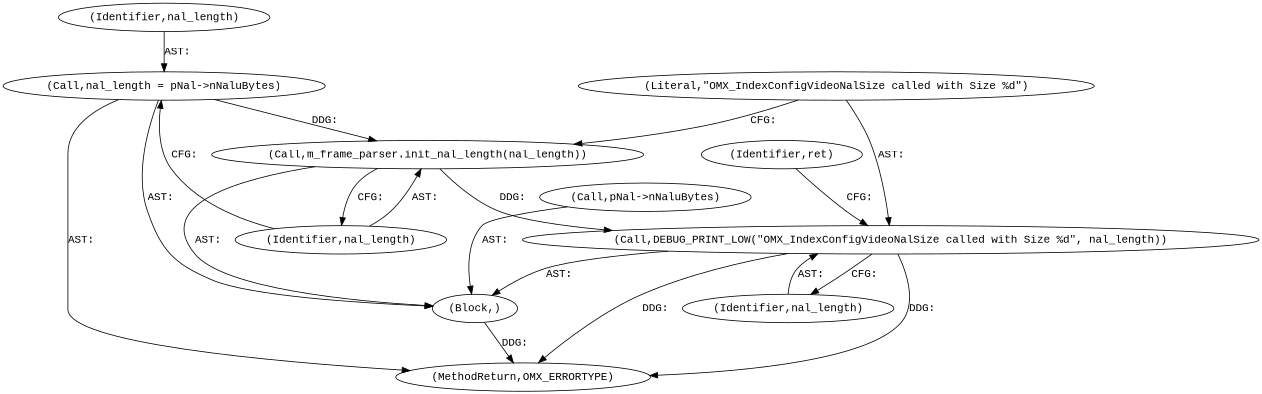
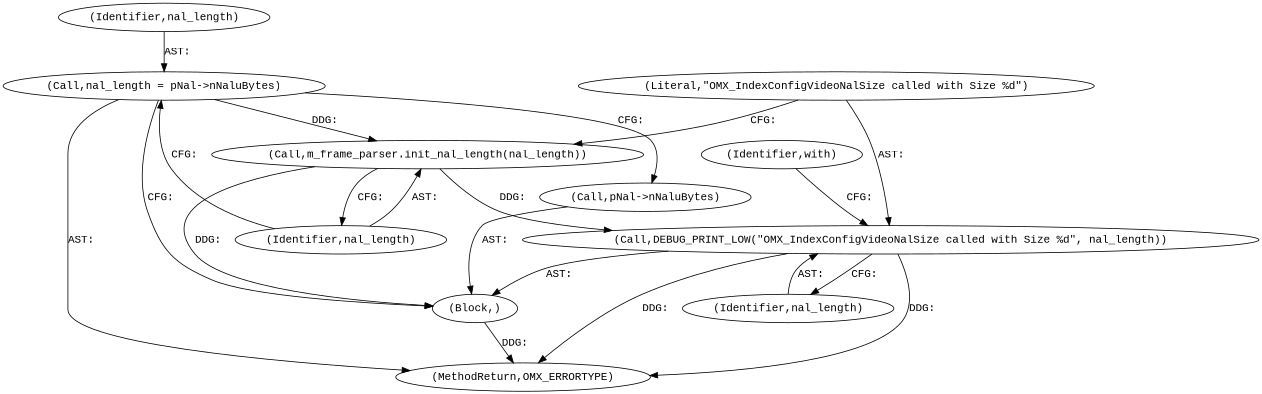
edge "(Call,nal_length = pNal->nNaluBytes)" -> "(Call,pNal->nNaluBytes)": added, label "CFG:"
node "(Identifier,ret)": label "(Identifier,ret)" -> "(Identifier,with)"
edge "(Call,nal_length = pNal->nNaluBytes)" -> "(Block,)": label "AST: " -> "CFG: "
edge "(Call,m_frame_parser.init_nal_length(nal_length))" -> "(Block,)": label "AST: " -> "DDG: "
